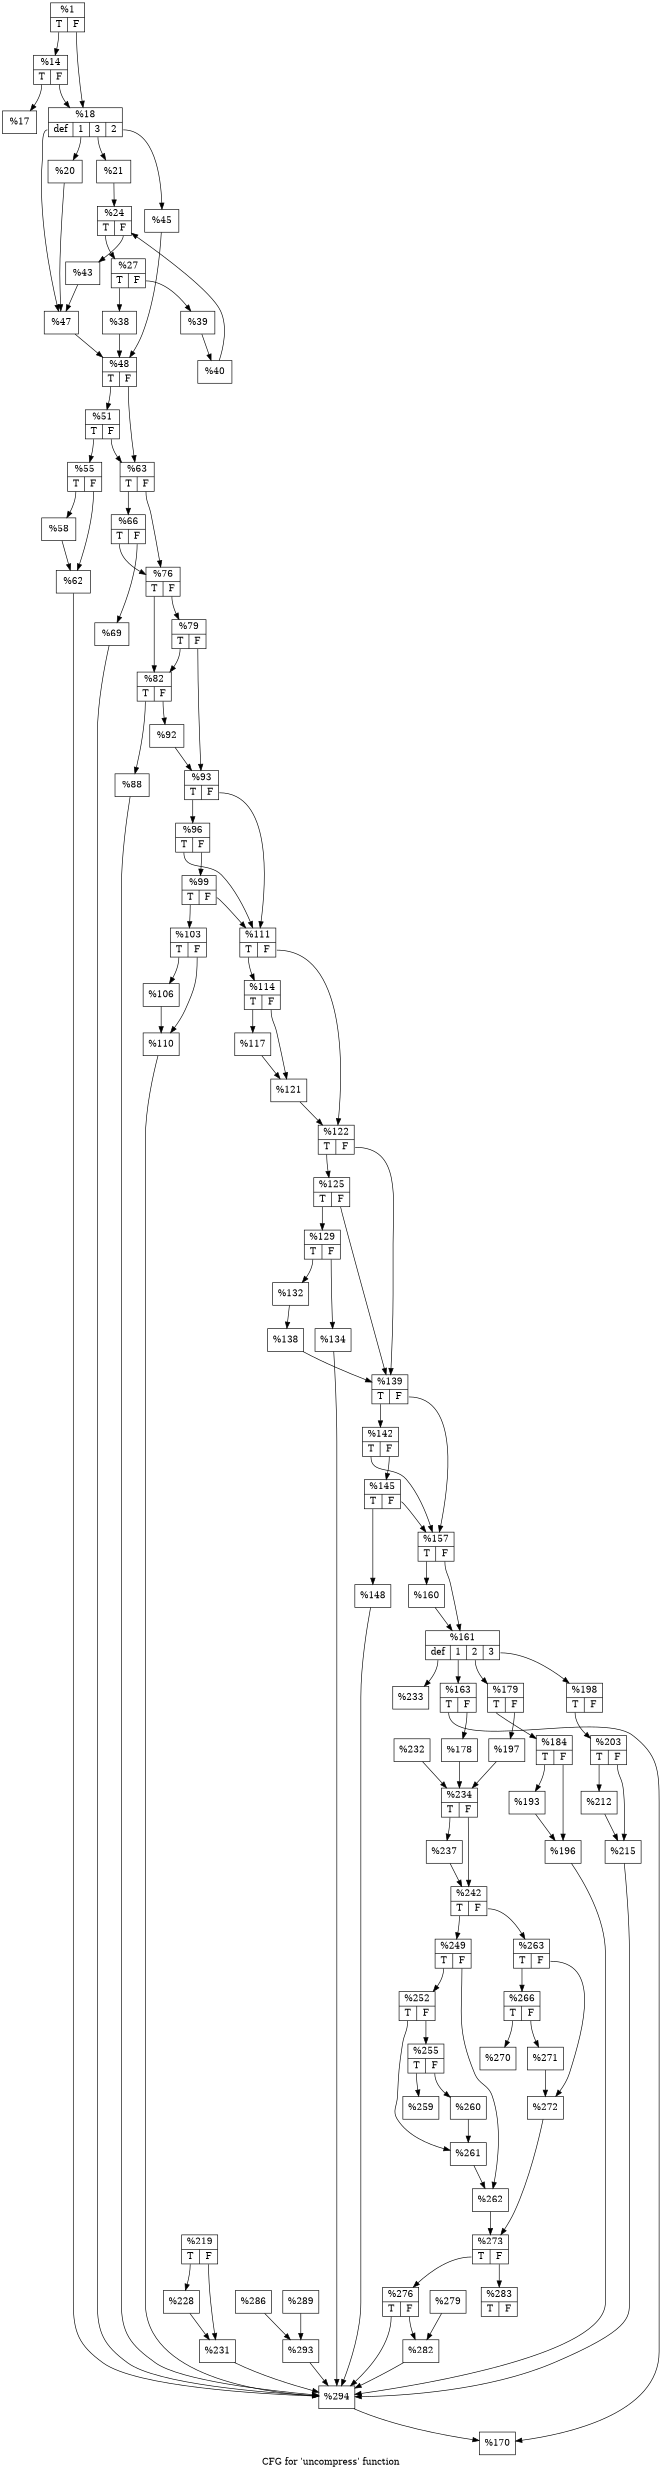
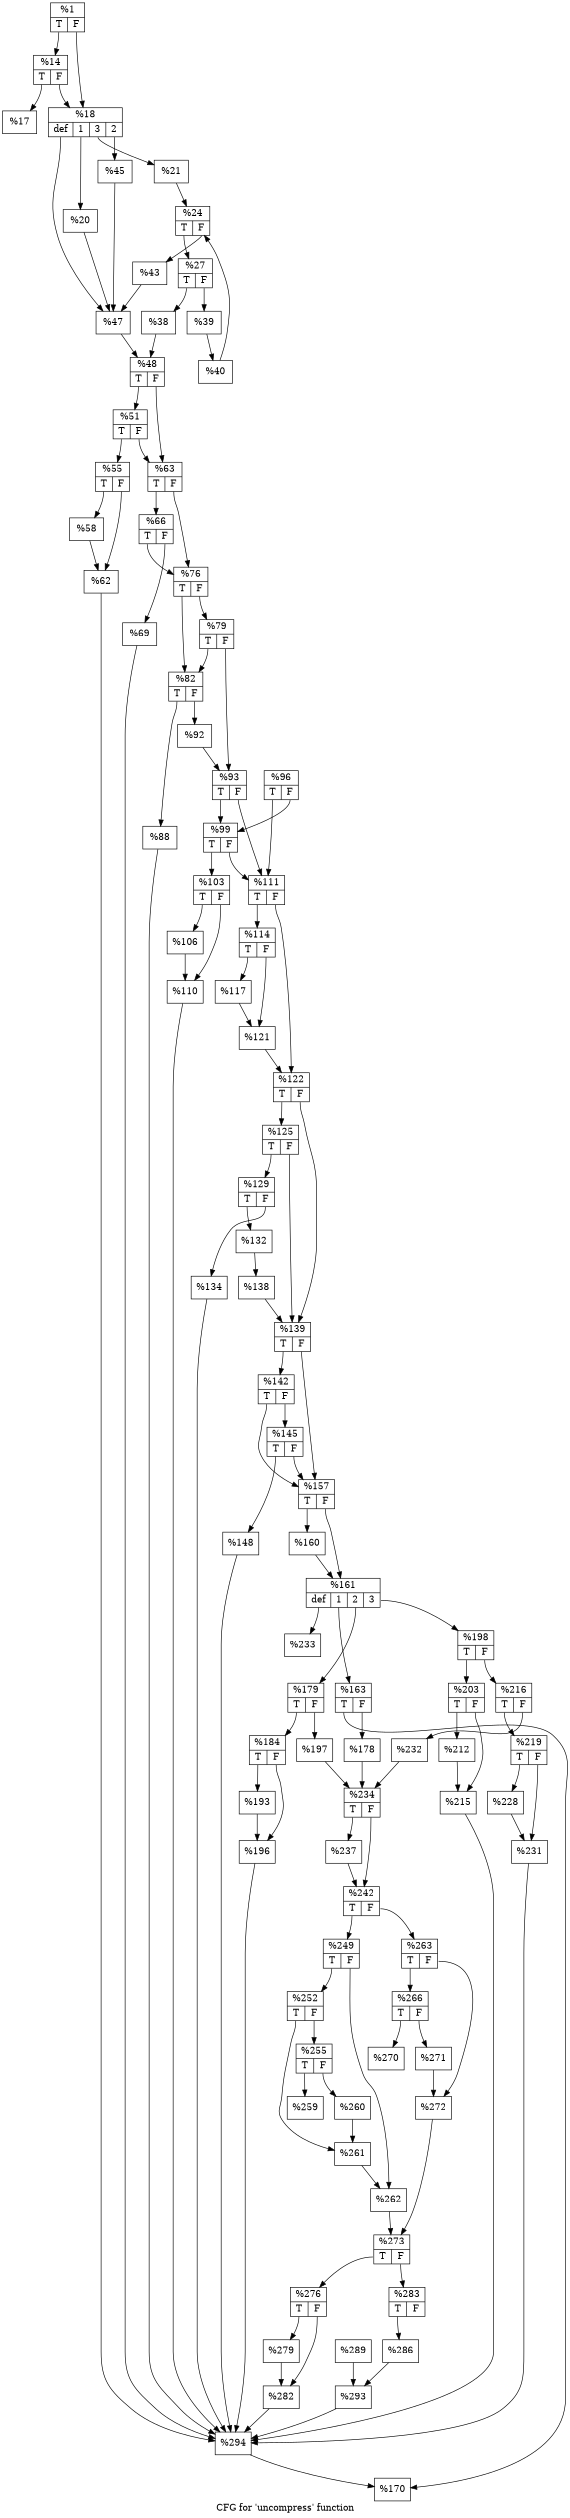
edge "%45" -> "%48": now "%45" -> "%47"
edge "%93" -> "%96": now "%93" -> "%99"
node "%216": added
edge "%283" -> "%286": added
edge "%276" -> "%294": now "%276" -> "%279"
